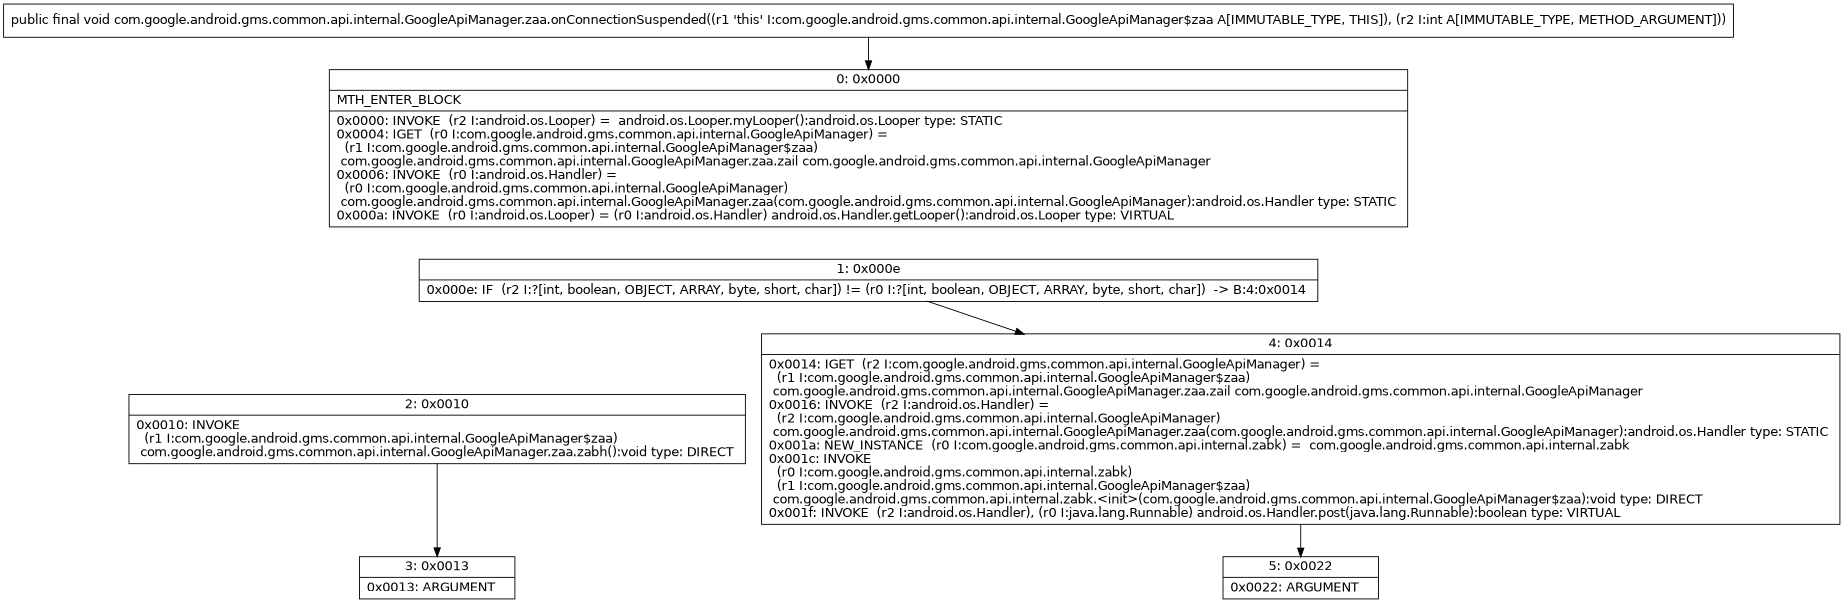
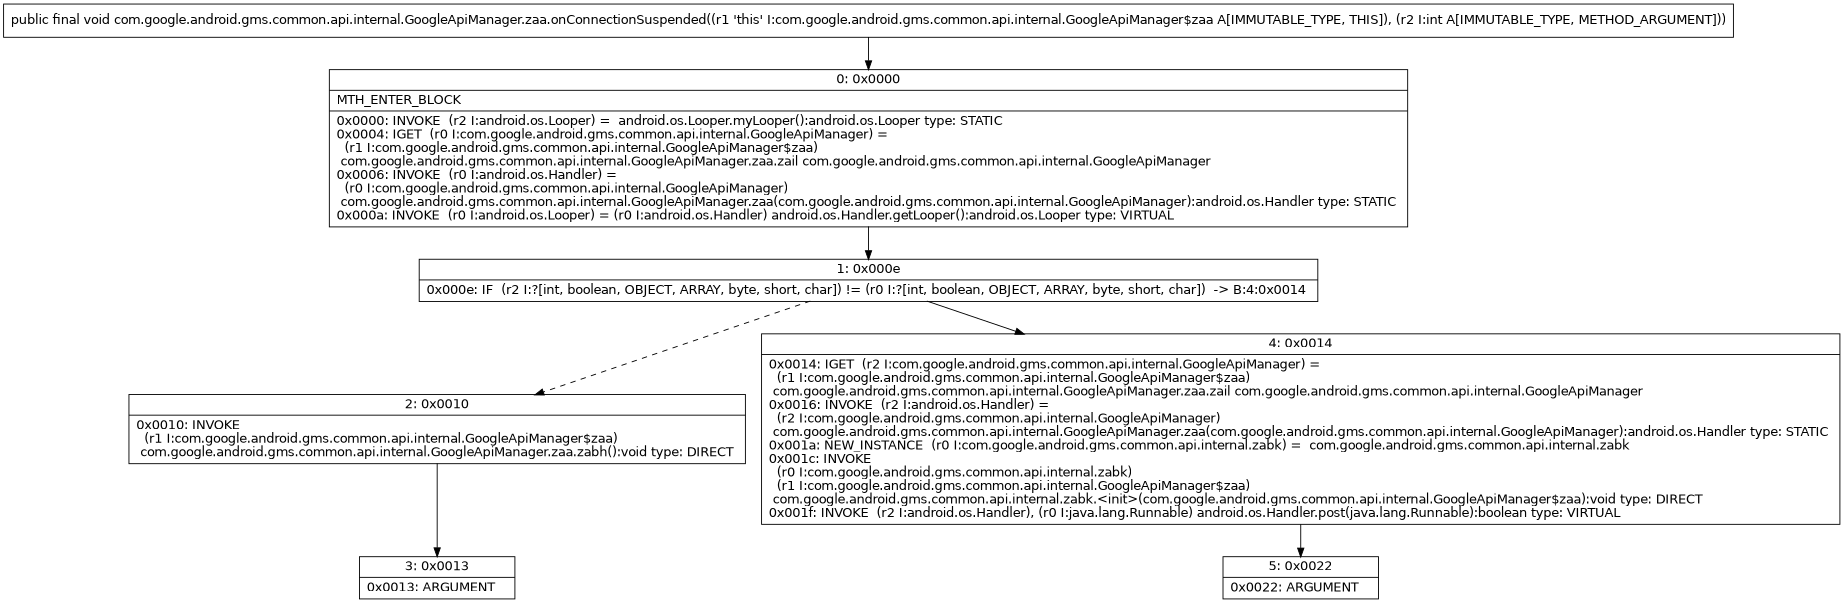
edge "0: 0x0000" -> "1: 0x000e": added
edge "1: 0x000e" -> "2: 0x0010": added
